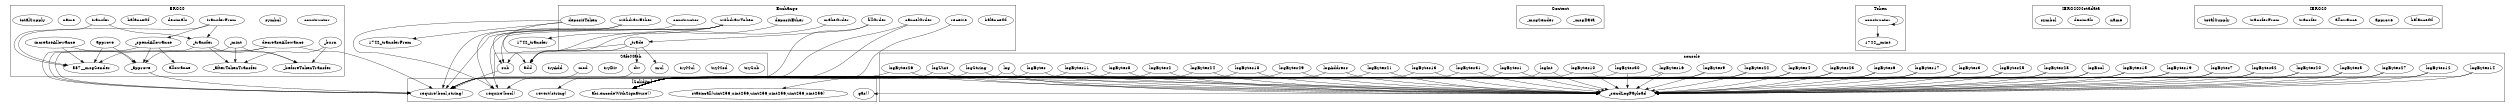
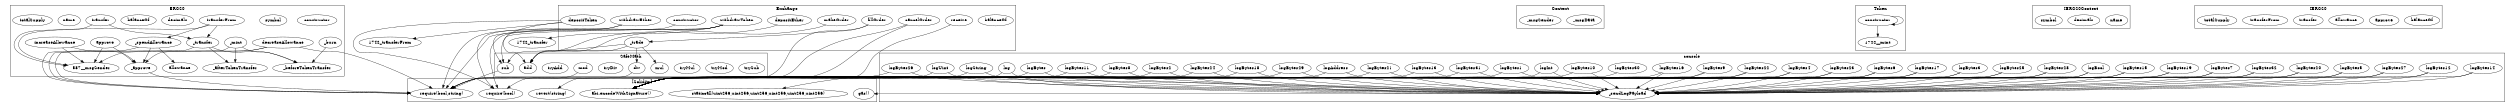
cluster "IERC20Metadata": label "IERC20Metadata" -> "IERC20Context"
edge "_burn" -> "_afterTokenTransfer": removed
edge "logBytes30" -> "_sendLogPayload": removed
